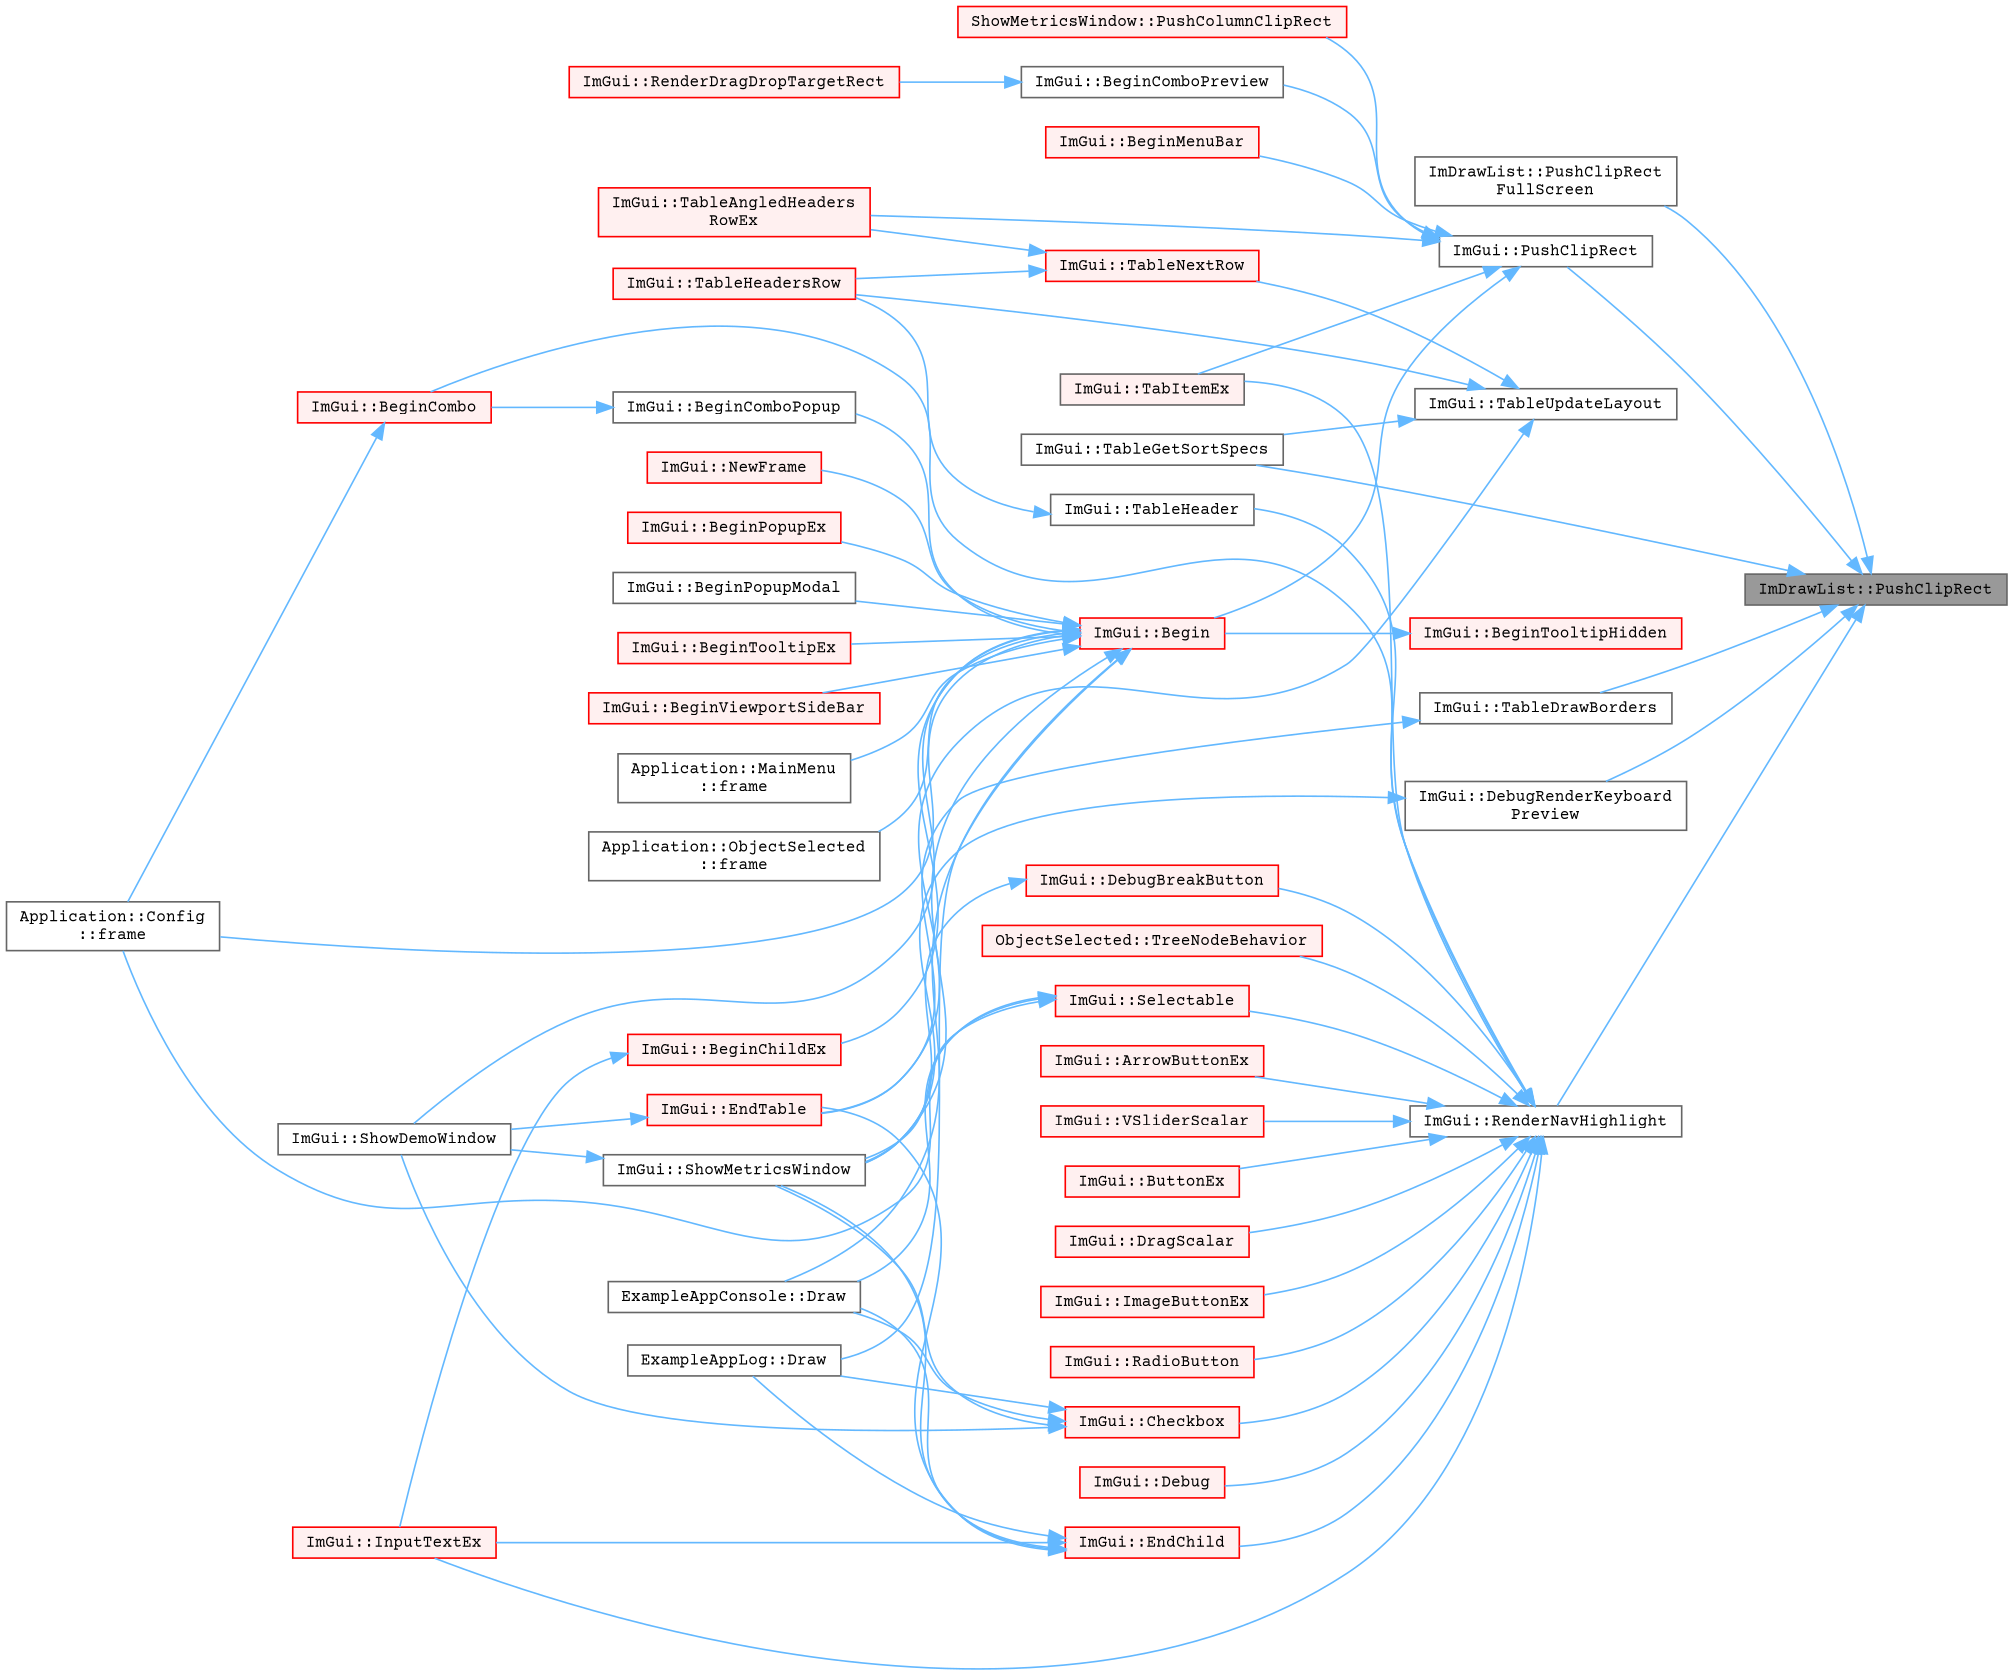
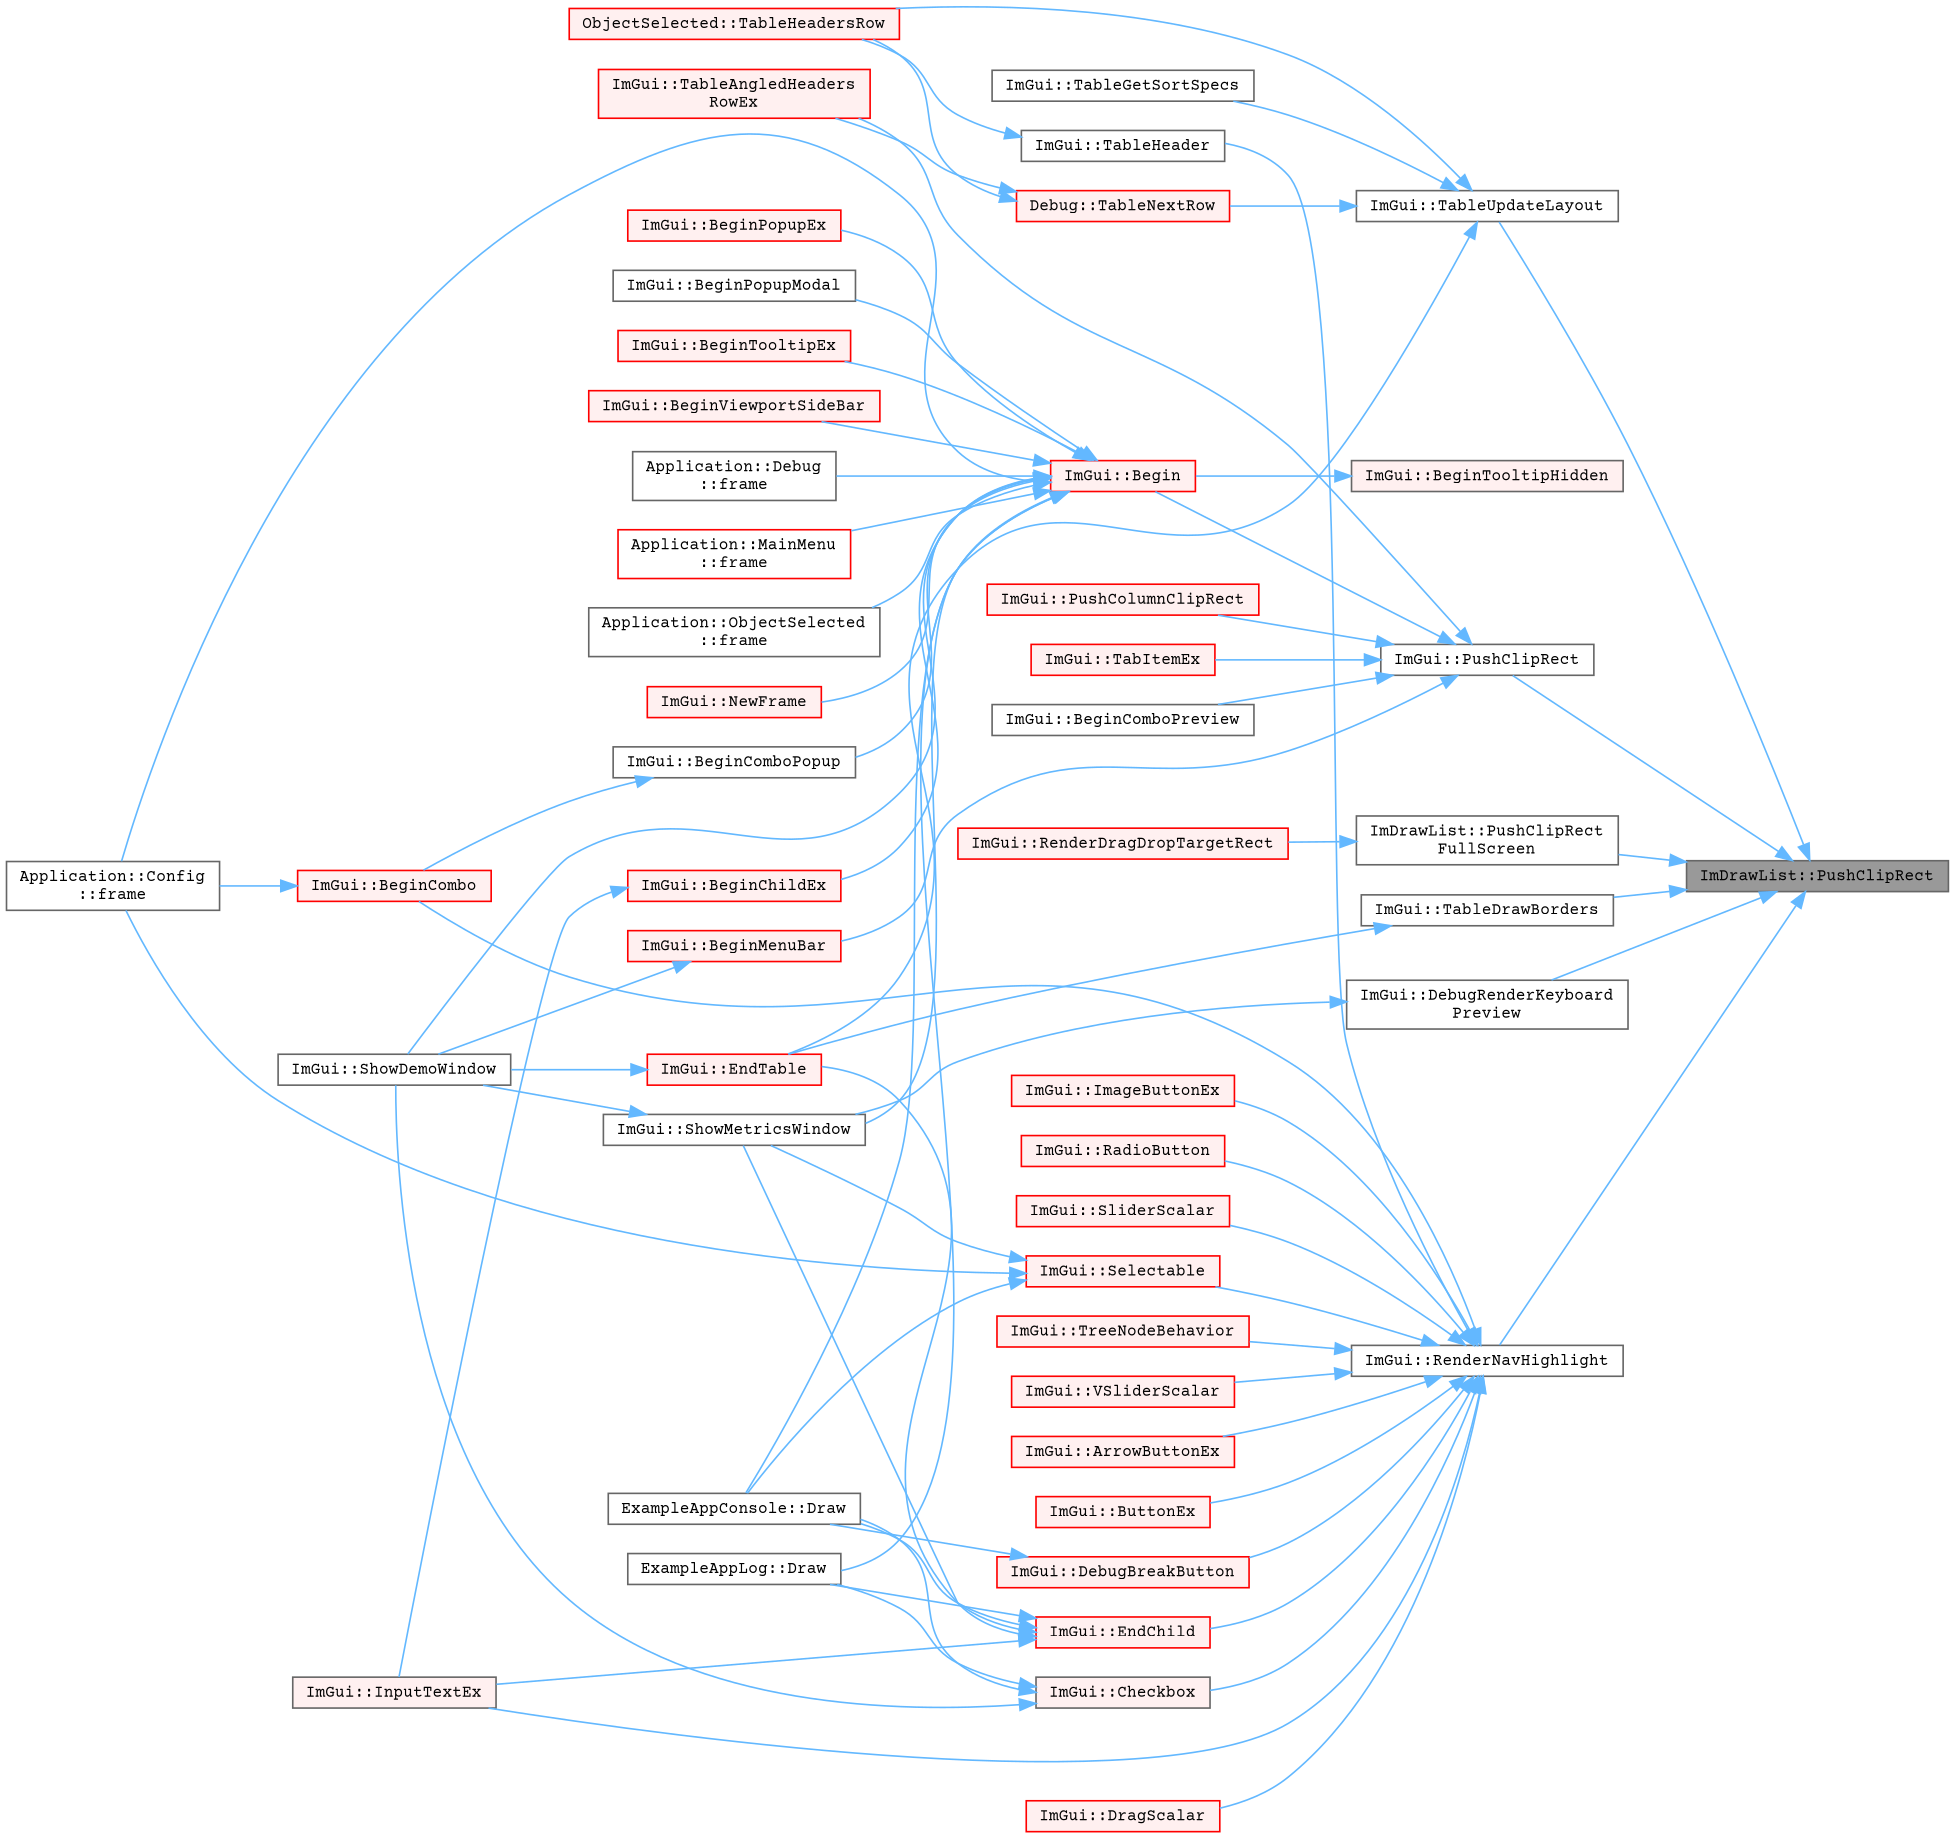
node "ShowMetricsWindow::PushColumnClipRect": label "ShowMetricsWindow::PushColumnClipRect" -> "ImGui::PushColumnClipRect"
edge "ImGui::RenderDragDropTargetRect" -> "ImGui::BeginComboPreview": now "ImGui::RenderDragDropTargetRect" -> "ImDrawList::PushClipRect FullScreen"
node "ImGui::TableNextRow": label "ImGui::TableNextRow" -> "Debug::TableNextRow"
node "ImGui::TableHeadersRow": label "ImGui::TableHeadersRow" -> "ObjectSelected::TableHeadersRow"
node "ImGui::TabItemEx": color grey40 -> red
node "Application::Debug ::frame": added
edge "ImGui::TableGetSortSpecs" -> "ImDrawList::PushClipRect": now "ImGui::TableUpdateLayout" -> "ImDrawList::PushClipRect"
edge "ImGui::TabItemEx" -> "ImGui::RenderNavHighlight": removed
node "ImGui::BeginTooltipHidden": color red -> grey40
node "Application::MainMenu ::frame": color grey40 -> red
node "ObjectSelected::TreeNodeBehavior": label "ObjectSelected::TreeNodeBehavior" -> "ImGui::TreeNodeBehavior"
edge "ImGui::ShowDemoWindow" -> "ImGui::BeginMenuBar": added
edge "ImGui::ShowMetricsWindow" -> "ImGui::DebugBreakButton": now "ExampleAppConsole::Draw" -> "ImGui::DebugBreakButton"
edge "ImGui::ShowMetricsWindow" -> "ImGui::Checkbox": removed
node "ImGui::Checkbox": color red -> grey40
node "ImGui::Debug": label "ImGui::Debug" -> "ImGui::SliderScalar"
node "ImGui::InputTextEx": color red -> grey40
